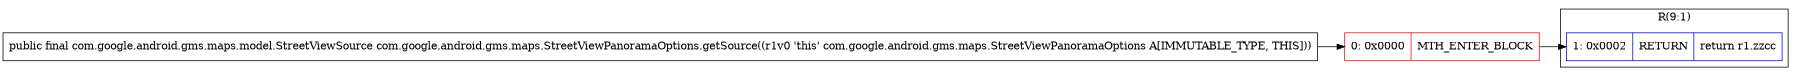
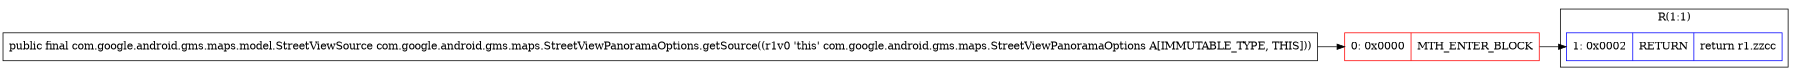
cluster "R(9:1)": label "R(9:1)" -> "R(1:1)"
